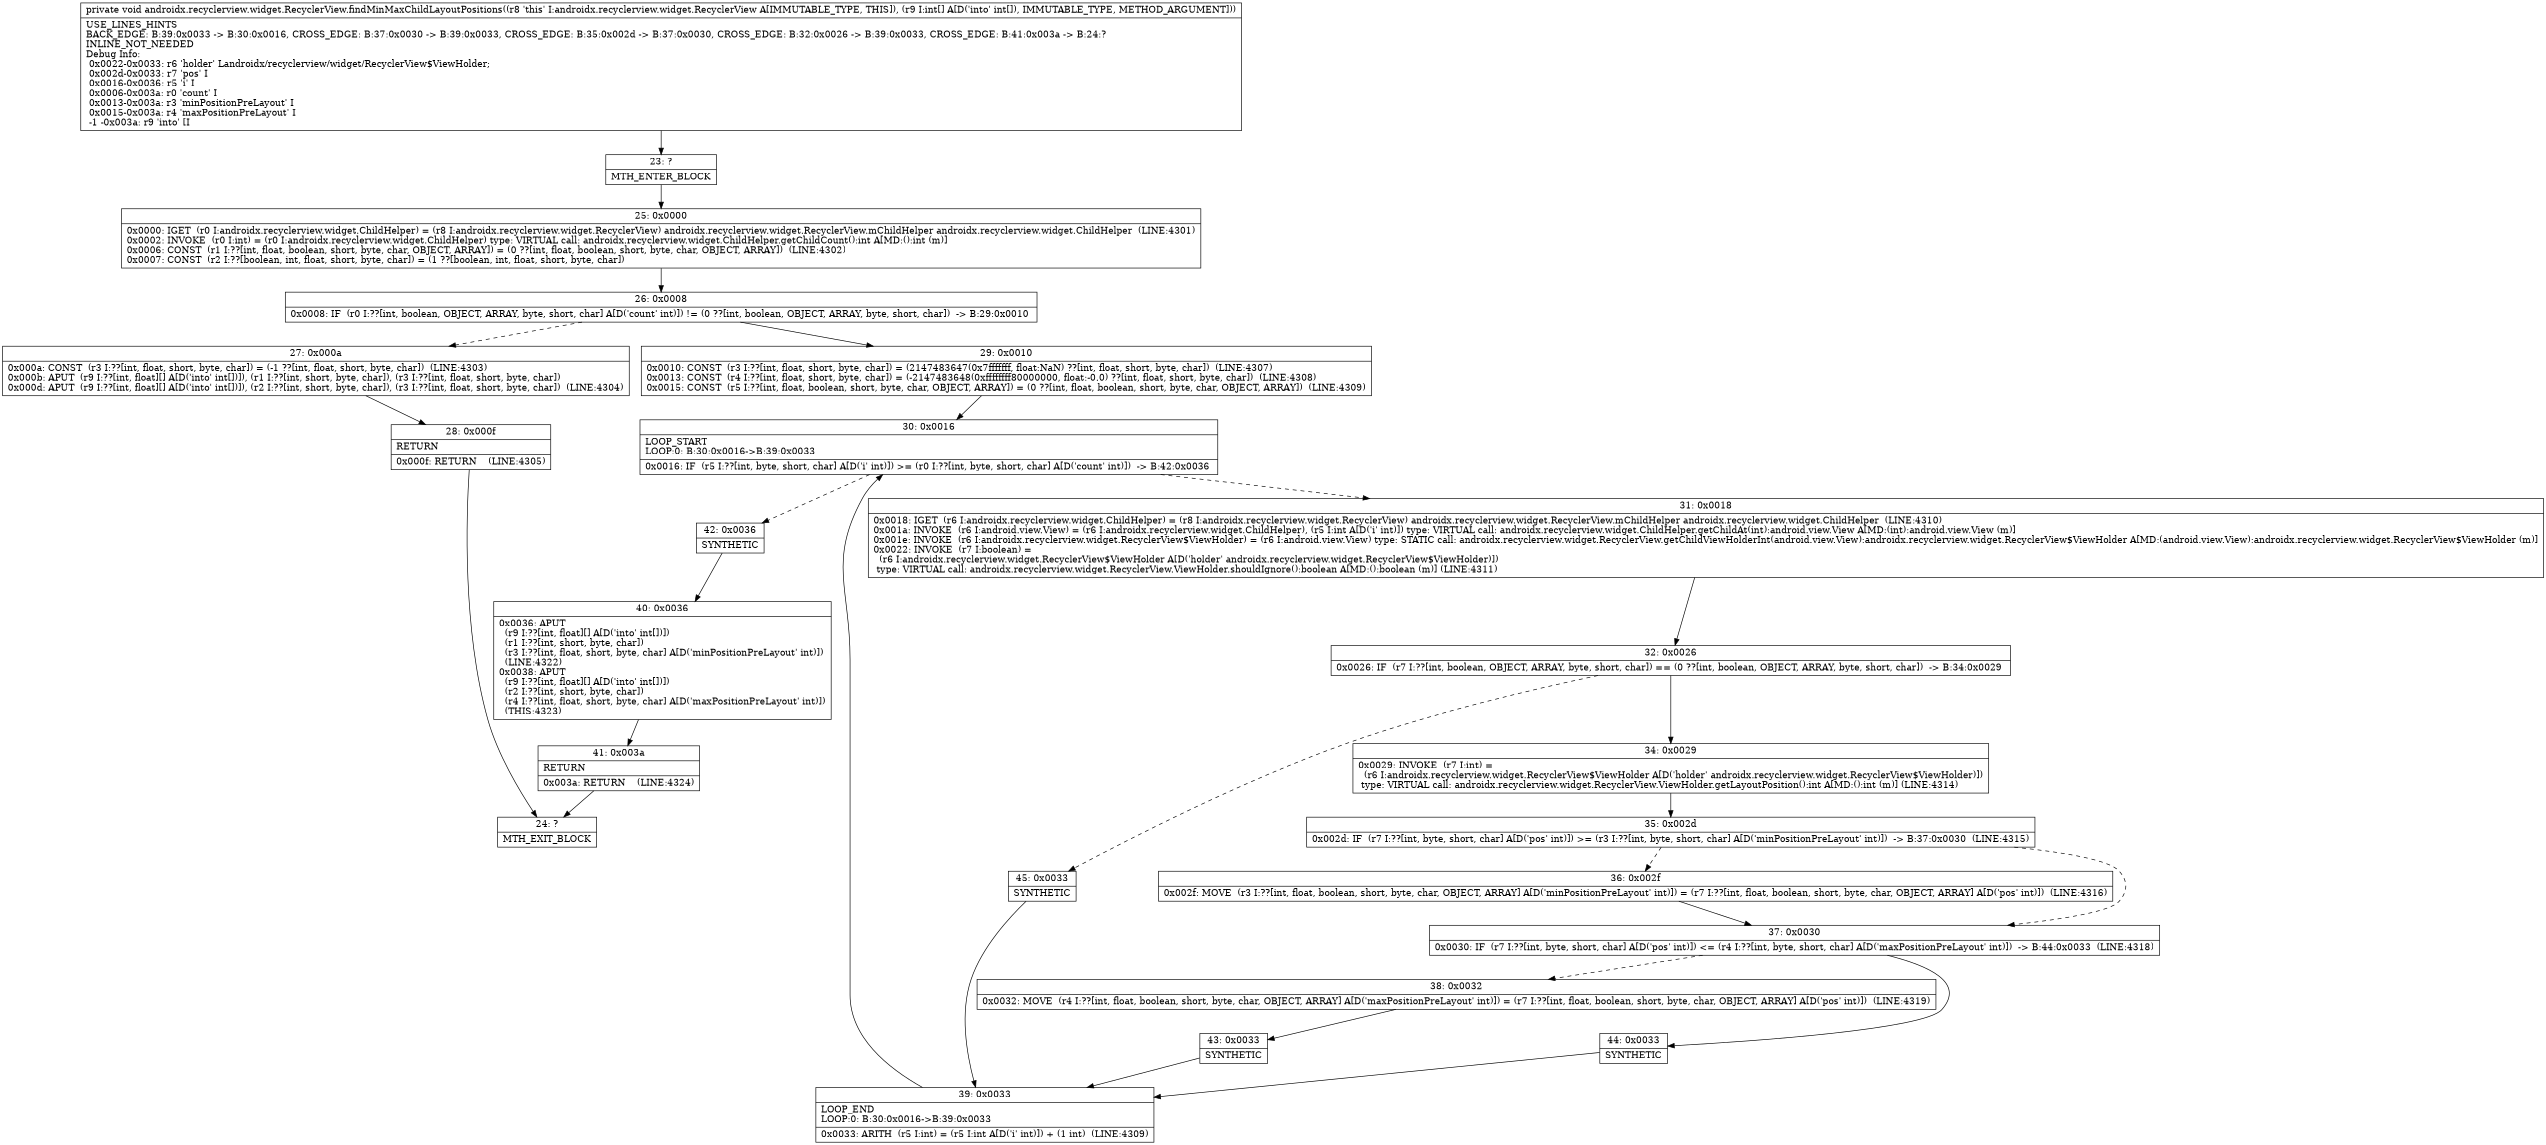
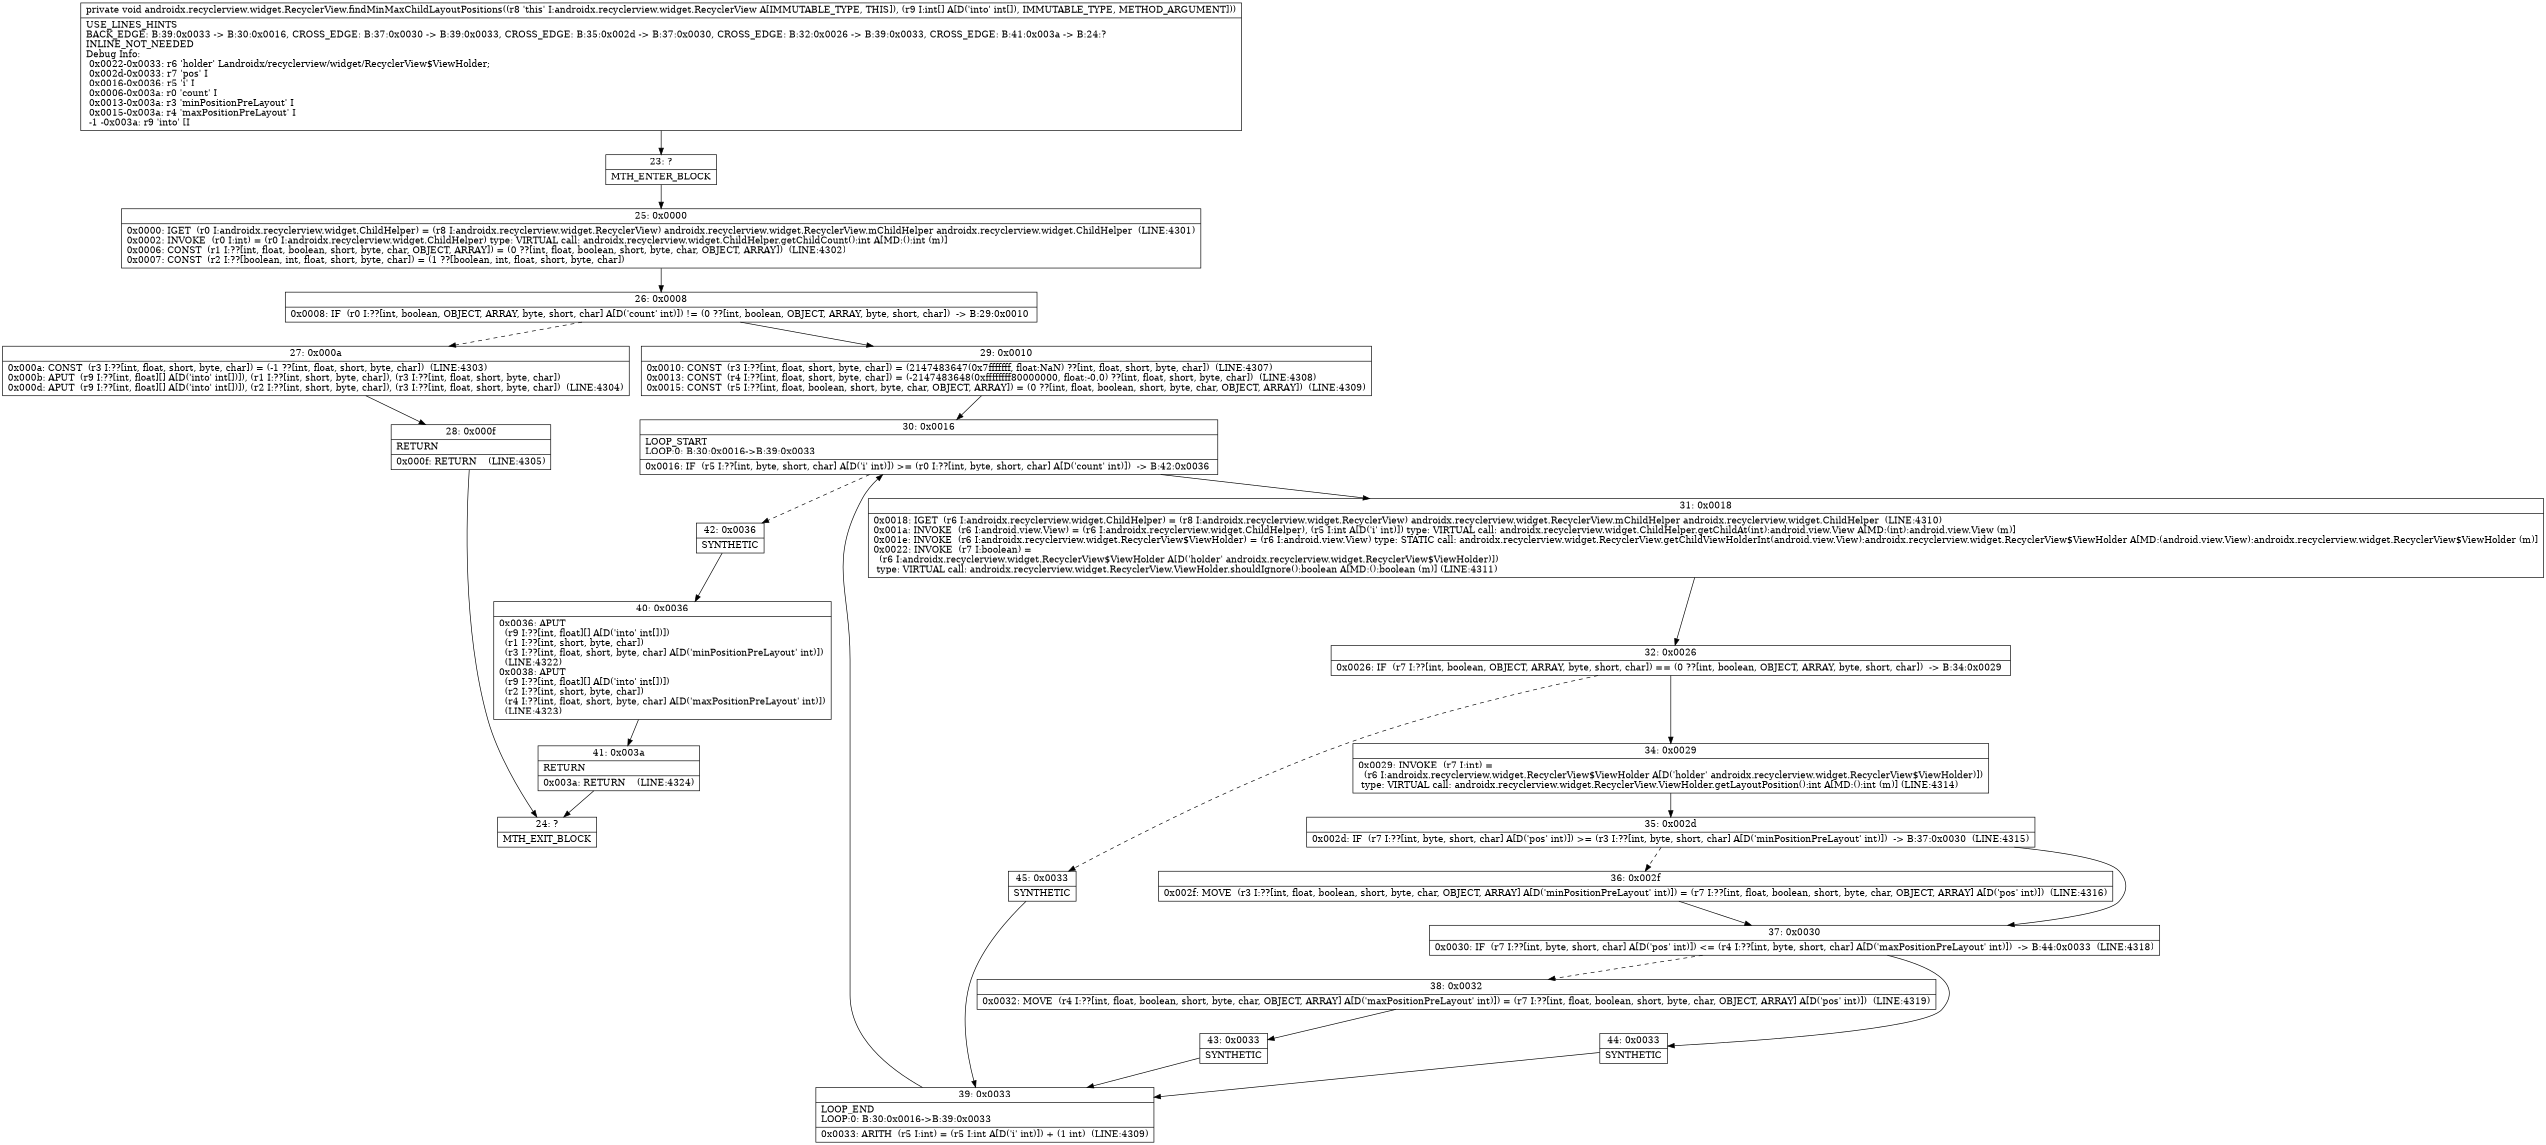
edge "30: 0x0016" -> "31: 0x0018": style dashed -> solid
node "40: 0x0036": text "(THIS:4323)" -> "(LINE:4323)"
edge "35: 0x002d" -> "37: 0x0030": style dashed -> solid
